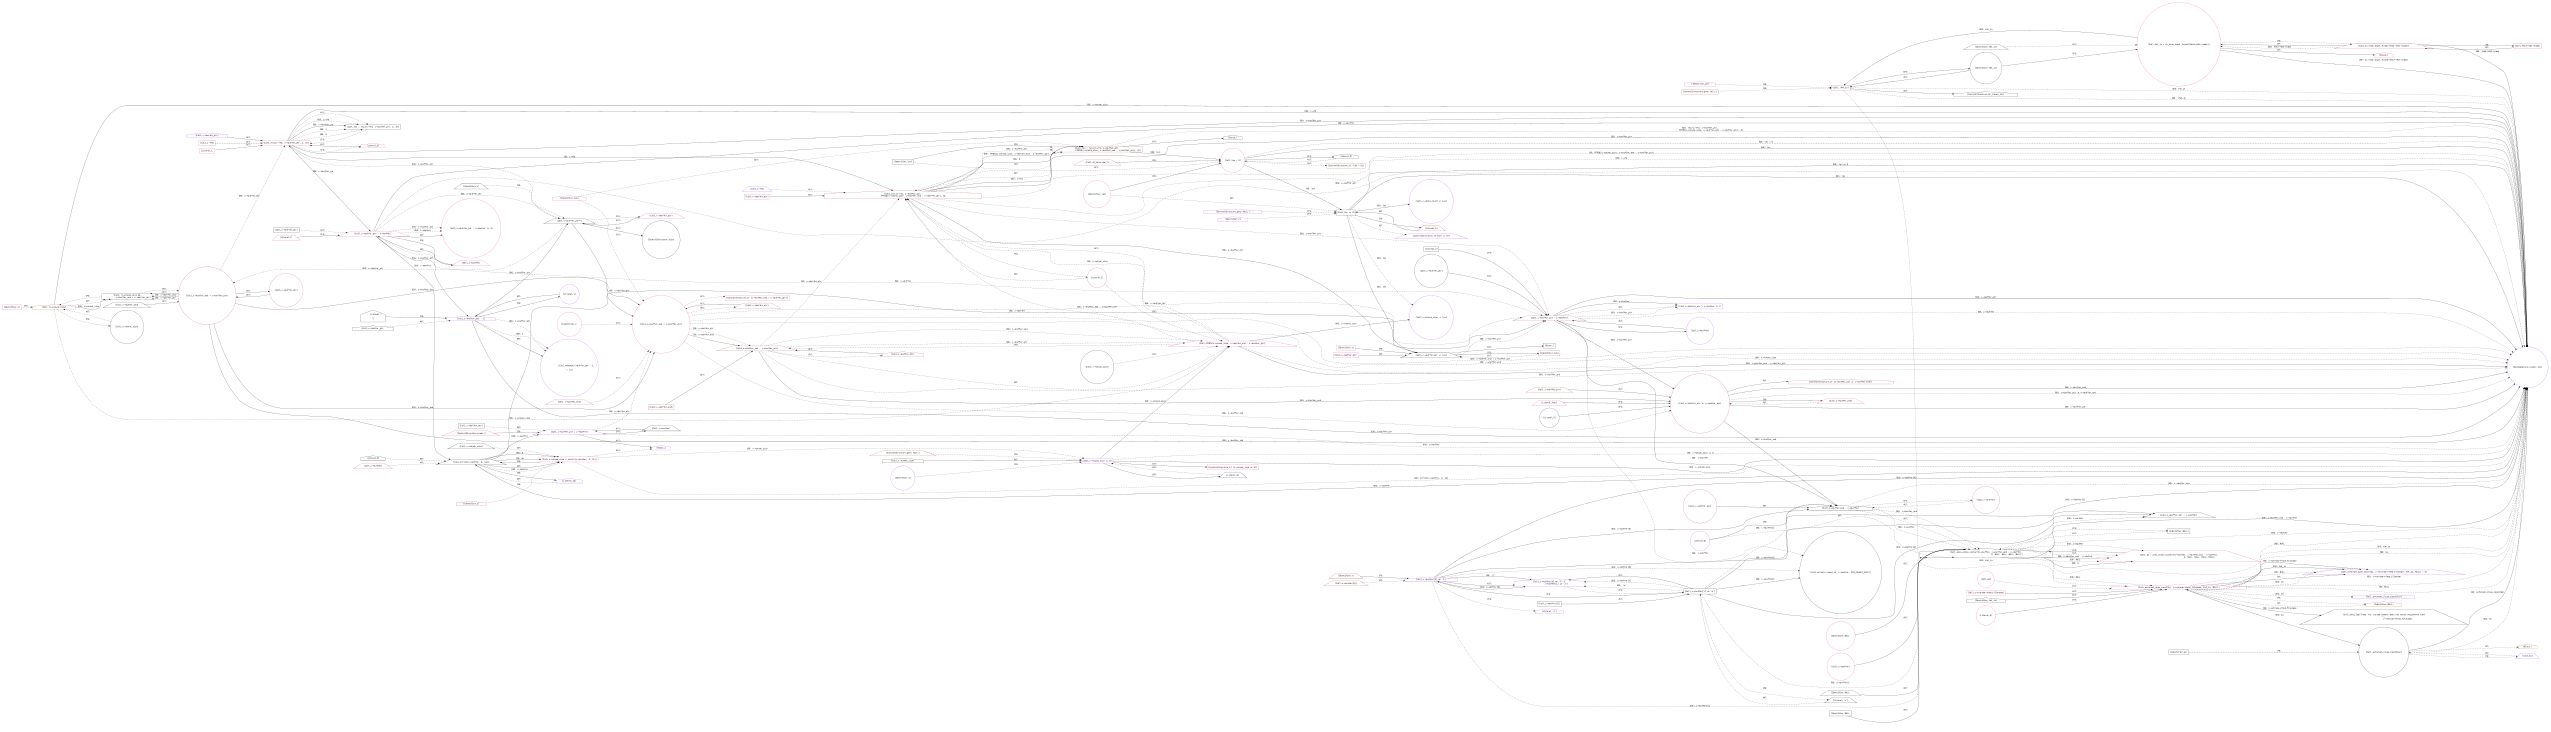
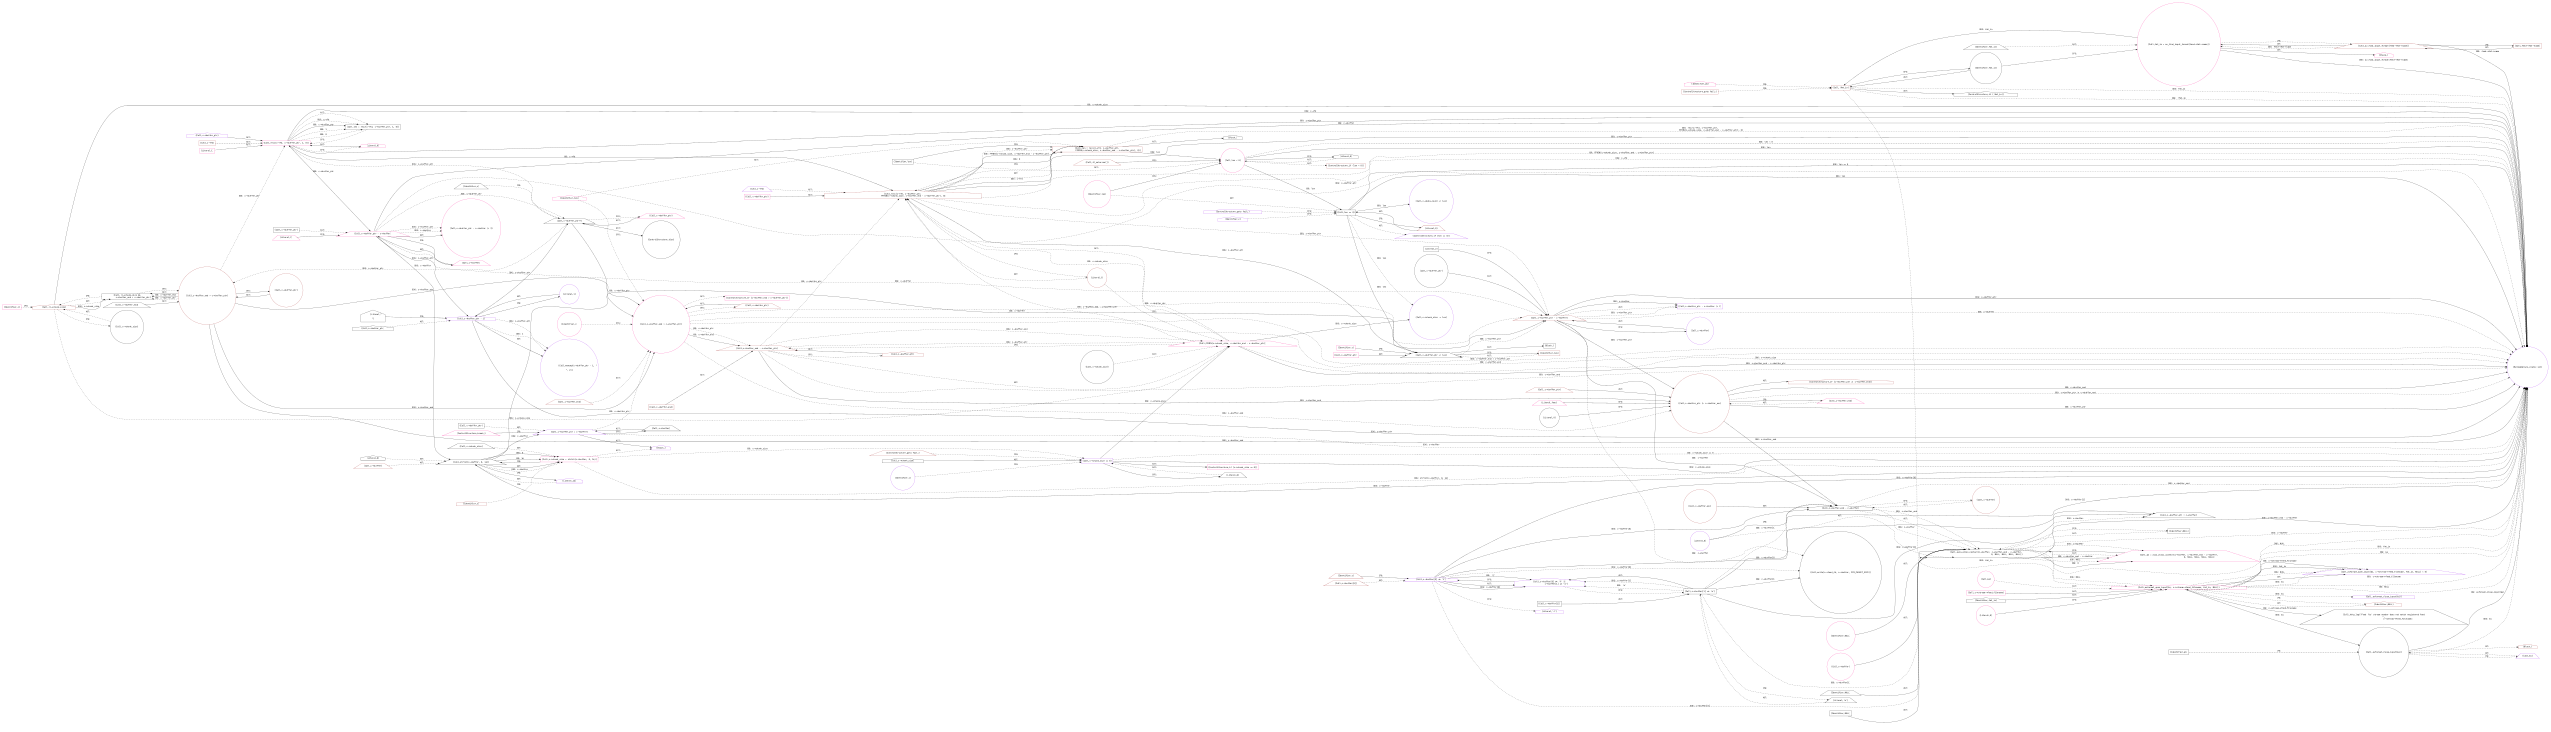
node "(ControlStructure,if (!does_in))": label "(ControlStructure,if (!does_in))" -> "(ControlStructure,if (!fmt_in))"
edge "(Call,c->buffer[1] != 'm')" -> "(Call,c->buffer[0] != 'f')": now "(Call,c->buffer[0] != 'f' || c->buffer[1] != 'm')" -> "(Call,c->buffer[0] != 'f')"
